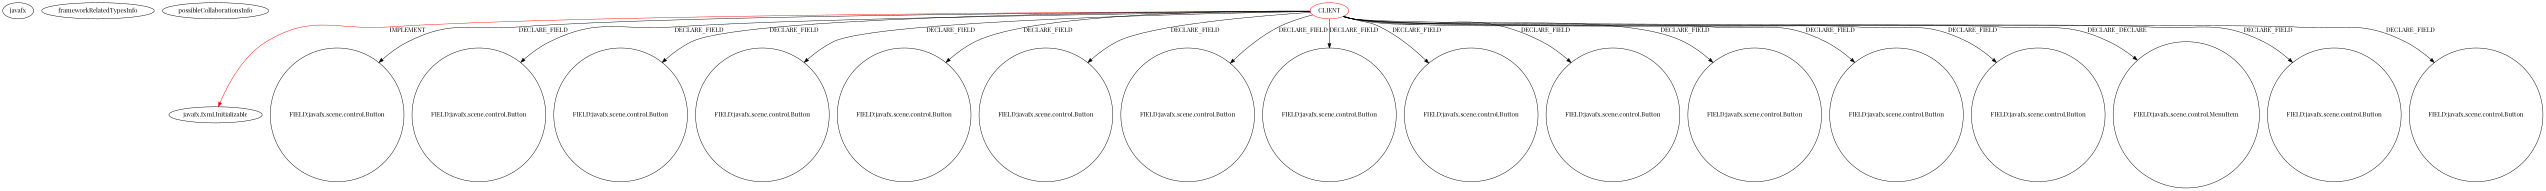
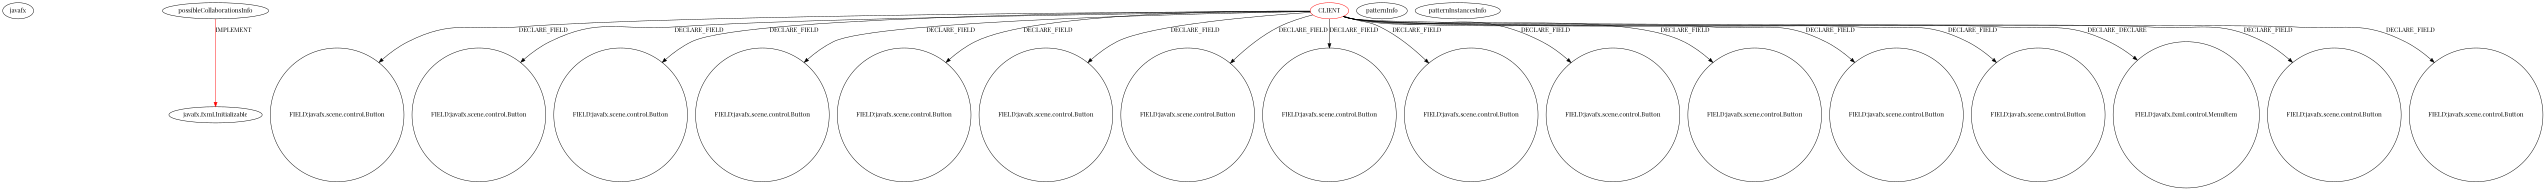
node "frameworkRelatedTypesInfo": removed
node "patternInfo": added
node "patternInstancesInfo": added
edge "CLIENT" -> "javafx.fxml.Initializable": now "possibleCollaborationsInfo" -> "javafx.fxml.Initializable"
node "FIELD:javafx.scene.control.MenuItem": label "FIELD:javafx.scene.control.MenuItem" -> "FIELD:javafx.fxml.control.MenuItem"
